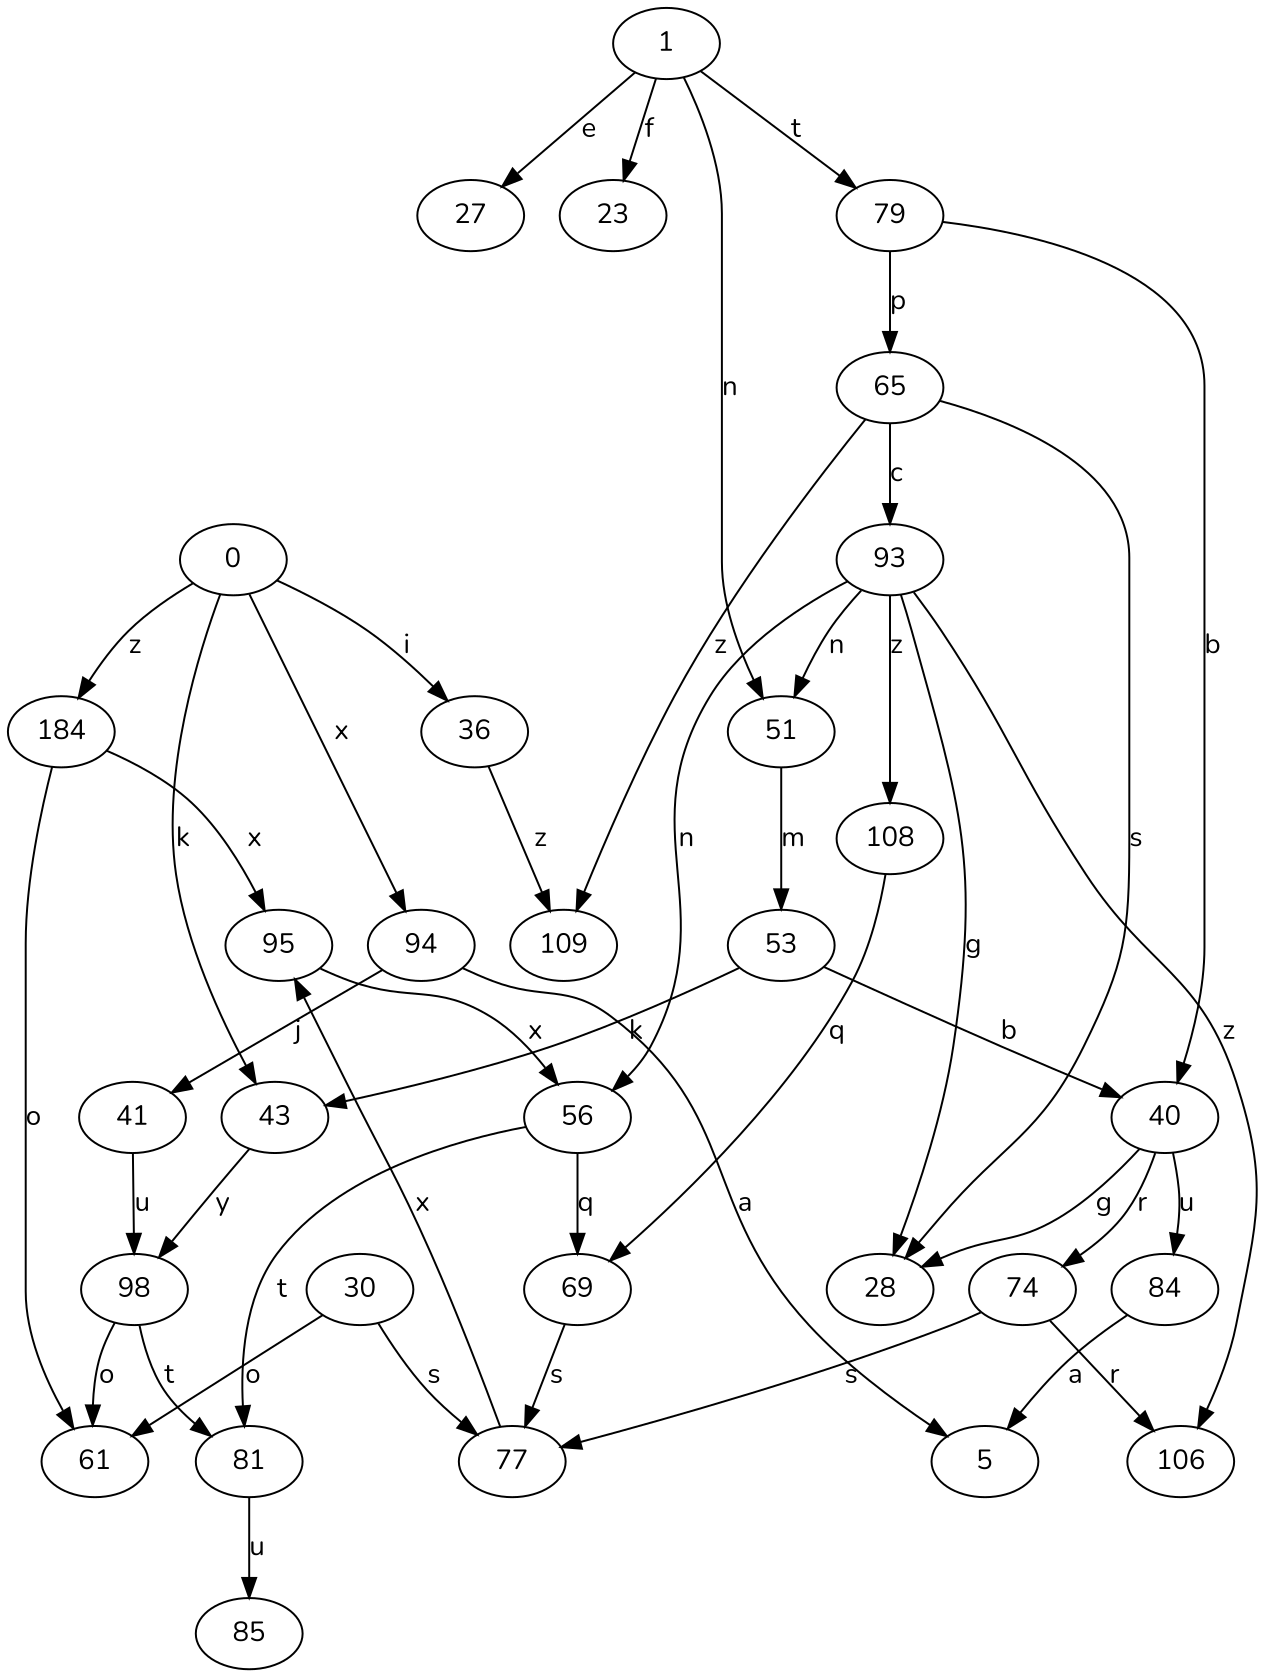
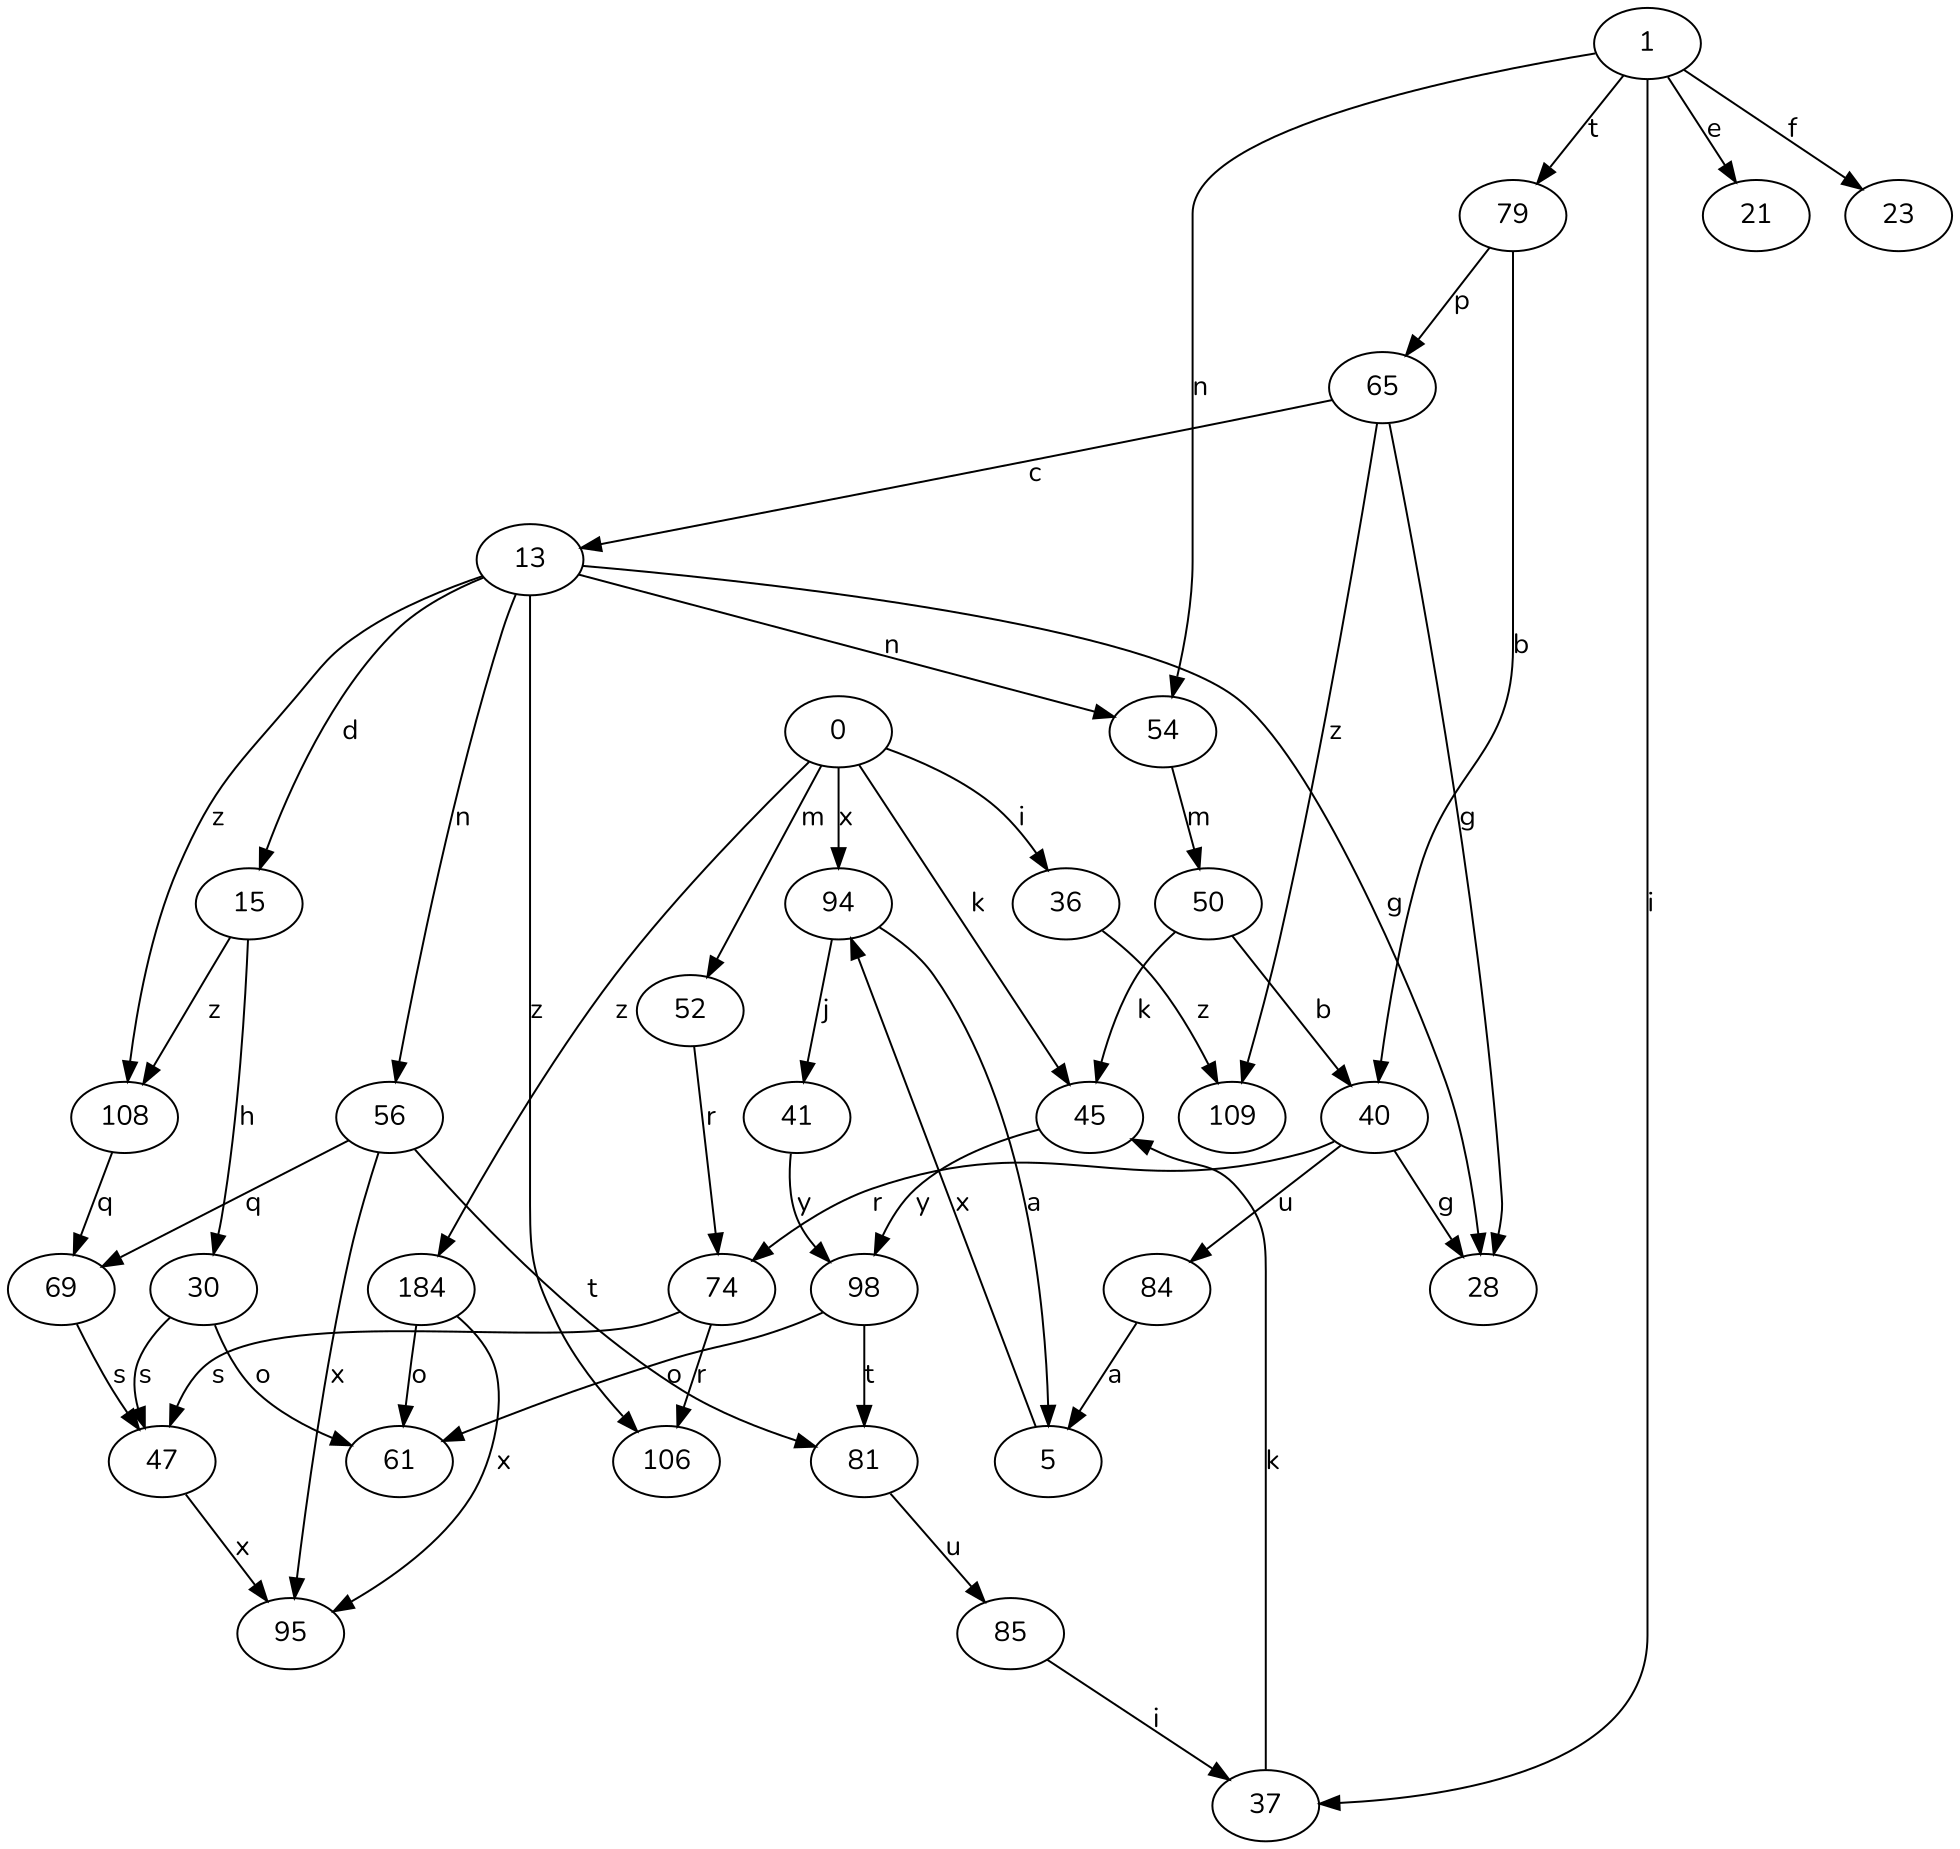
node "27": label "27" -> "21"
node "93": label "93" -> "13"
node "51": label "51" -> "54"
edge "65" -> "28": label "s" -> "g"
node "15": added
node "53": label "53" -> "50"
edge "95" -> "56": reversed
node "52": added
node "43": label "43" -> "45"
edge "5" -> "94": added, label "x"
edge "41" -> "98": label "u" -> "y"
node "77": label "77" -> "47"
node "37": added
